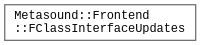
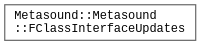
node "Metasound::Frontend ::FClassInterfaceUpdates": label "Metasound::Frontend ::FClassInterfaceUpdates" -> "Metasound::Metasound ::FClassInterfaceUpdates"
